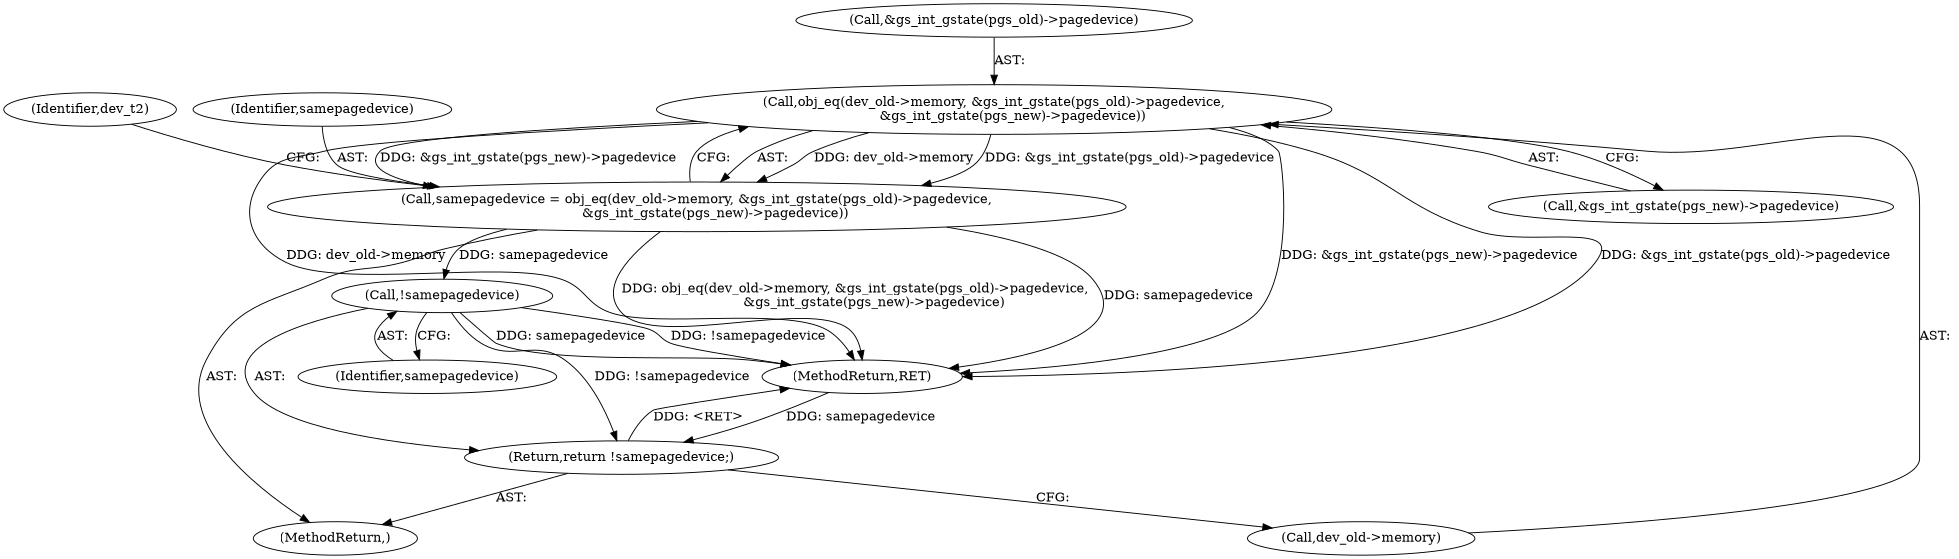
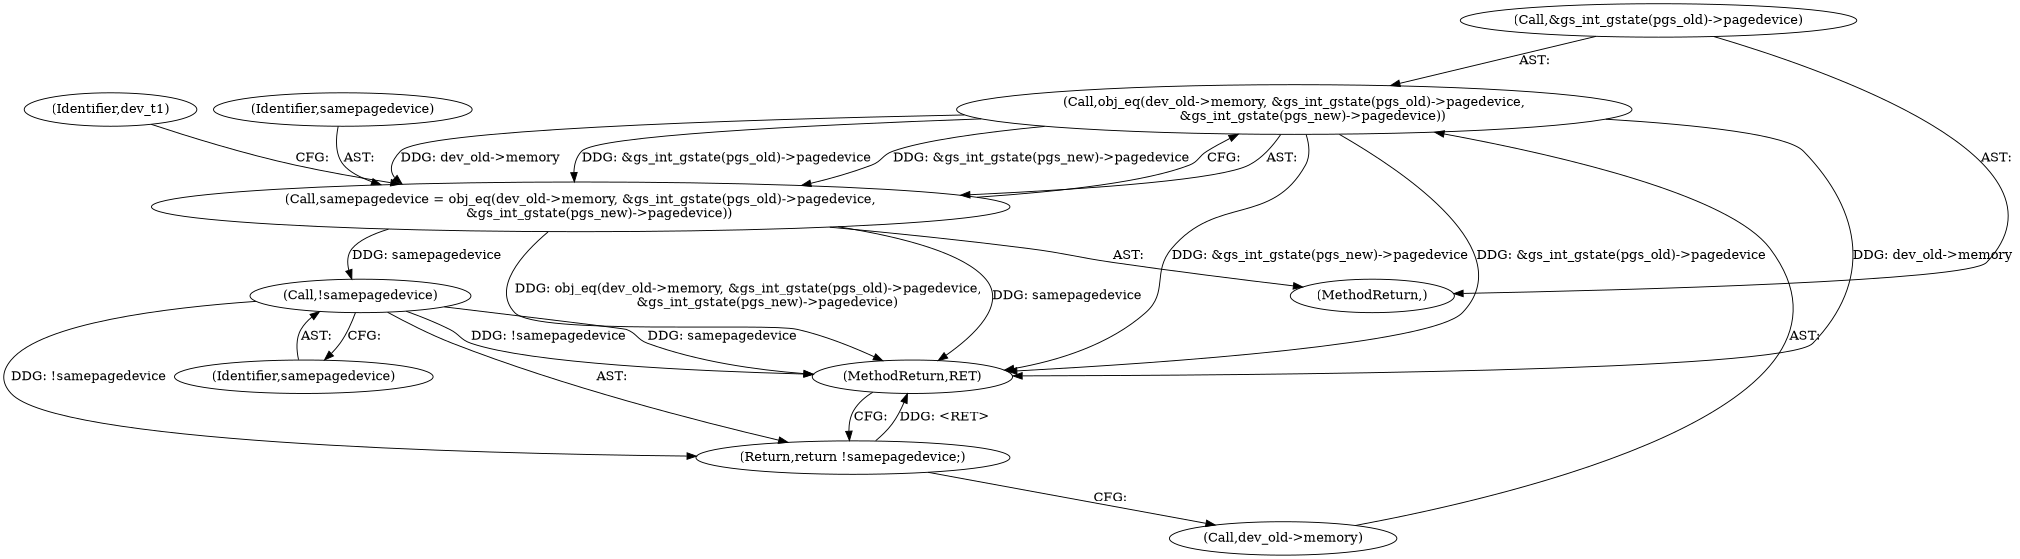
node "(Identifier,dev_t2)": label "(Identifier,dev_t2)" -> "(Identifier,dev_t1)"
node "(Call,&gs_int_gstate(pgs_new)->pagedevice)": removed
edge "(MethodReturn,RET)" -> "(Return,return !samepagedevice;)": label "DDG: samepagedevice" -> "CFG: "
edge "(Return,return !samepagedevice;)" -> "(MethodReturn,)": now "(Call,&gs_int_gstate(pgs_old)->pagedevice)" -> "(MethodReturn,)"
